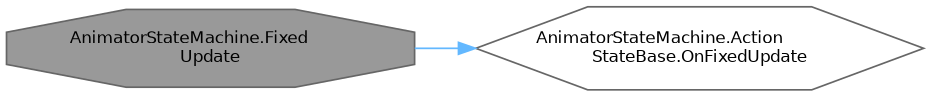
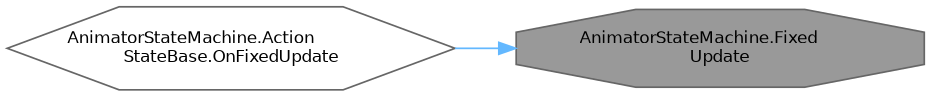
edge "AnimatorStateMachine.Fixed Update" -> "AnimatorStateMachine.Action StateBase.OnFixedUpdate": reversed
